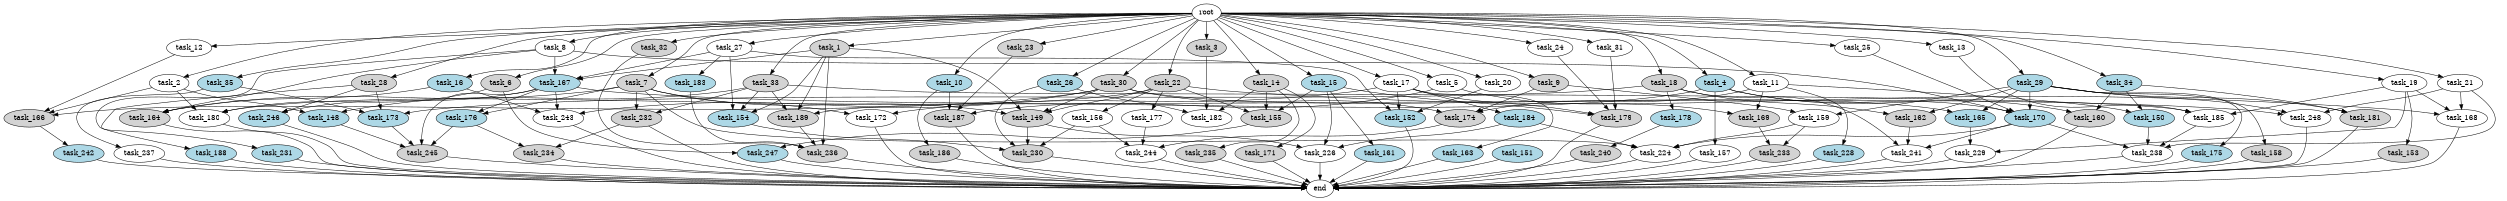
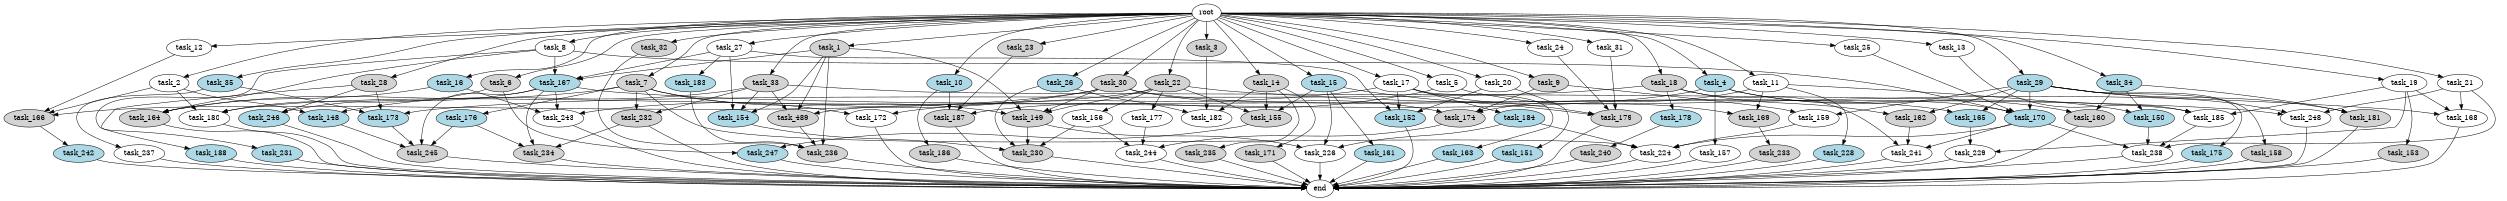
edge "task_167" -> "task_176": now "task_167" -> "task_234"
edge "task_20" -> "task_151": added
node "task_189": label "task_189" -> "task_489"
edge "task_159" -> "task_233": removed
